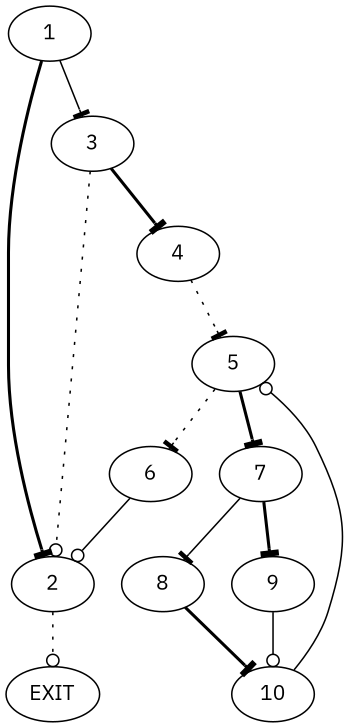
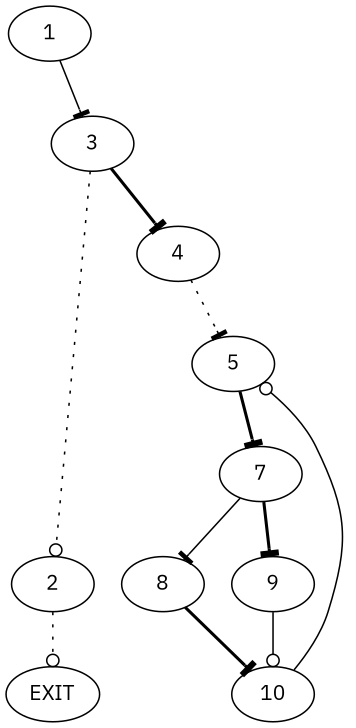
edge "1" -> "2": removed
node "6": removed
